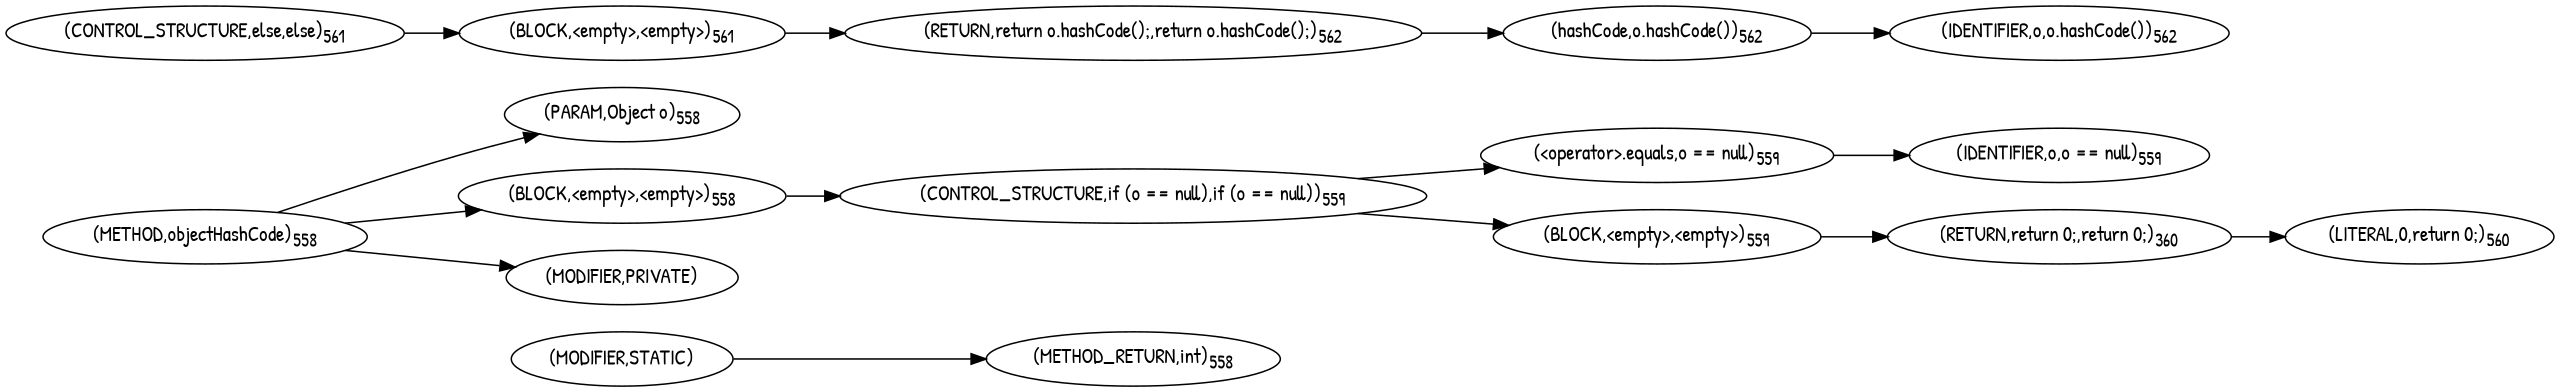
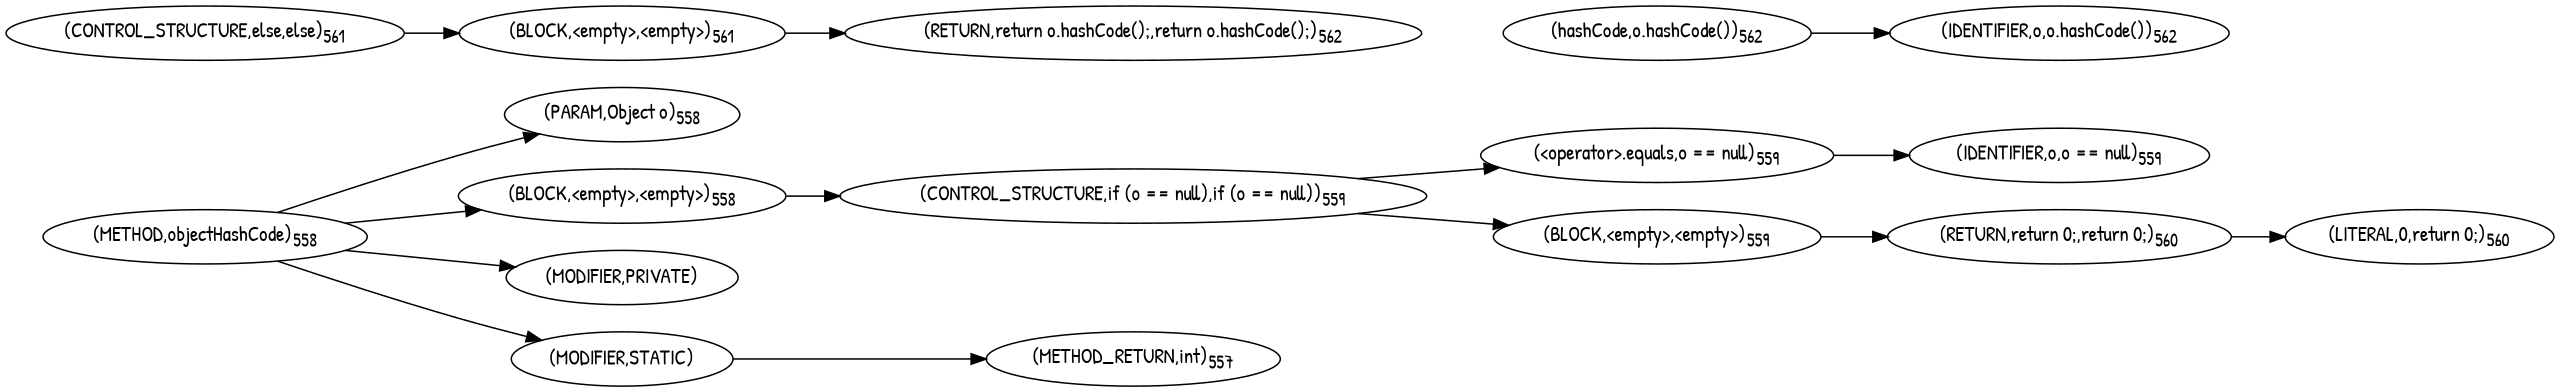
edge "(RETURN,return o.hashCode();,return o.hashCode();)" -> "(hashCode,o.hashCode())": removed
node "(RETURN,return 0;,return 0;)": text "360" -> "560"
edge "(METHOD,objectHashCode)" -> "(MODIFIER,STATIC)": added
node "(METHOD_RETURN,int)": text "558" -> "557"
